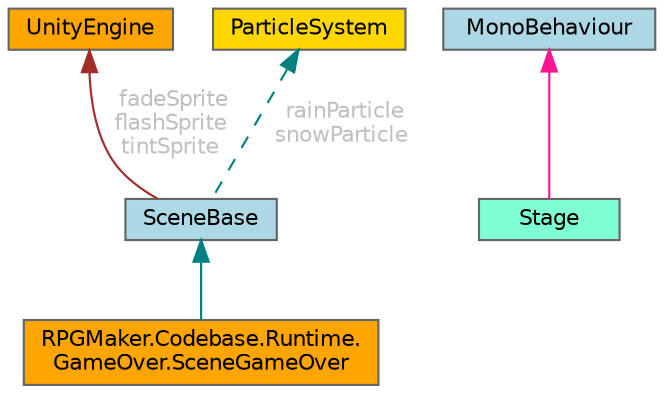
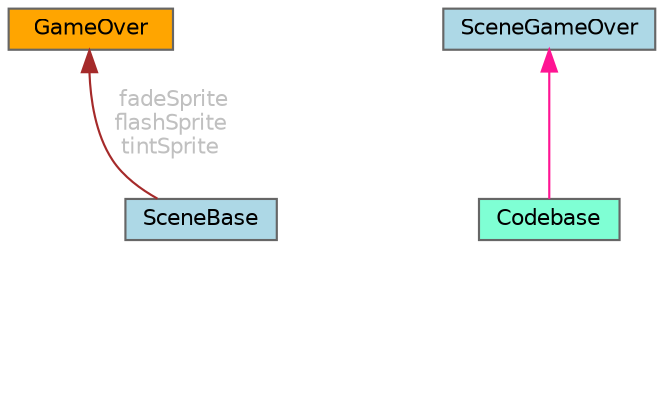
node "UnityEngine": label "UnityEngine" -> "GameOver"
node "ParticleSystem": removed
node "MonoBehaviour": label "MonoBehaviour" -> "SceneGameOver"
node "Stage": label "Stage" -> "Codebase"
node "RPGMaker.Codebase.Runtime. GameOver.SceneGameOver": removed
